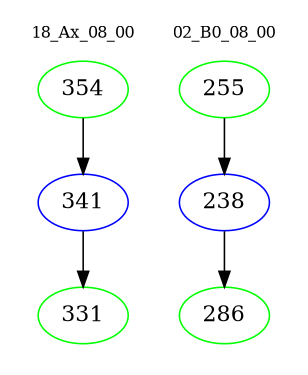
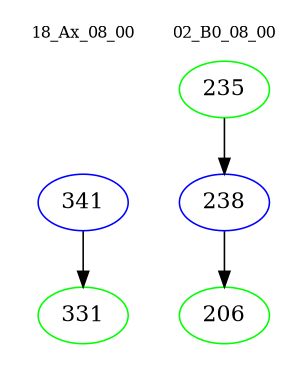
node "354": removed
node "255": label "255" -> "235"
node "286": label "286" -> "206"
